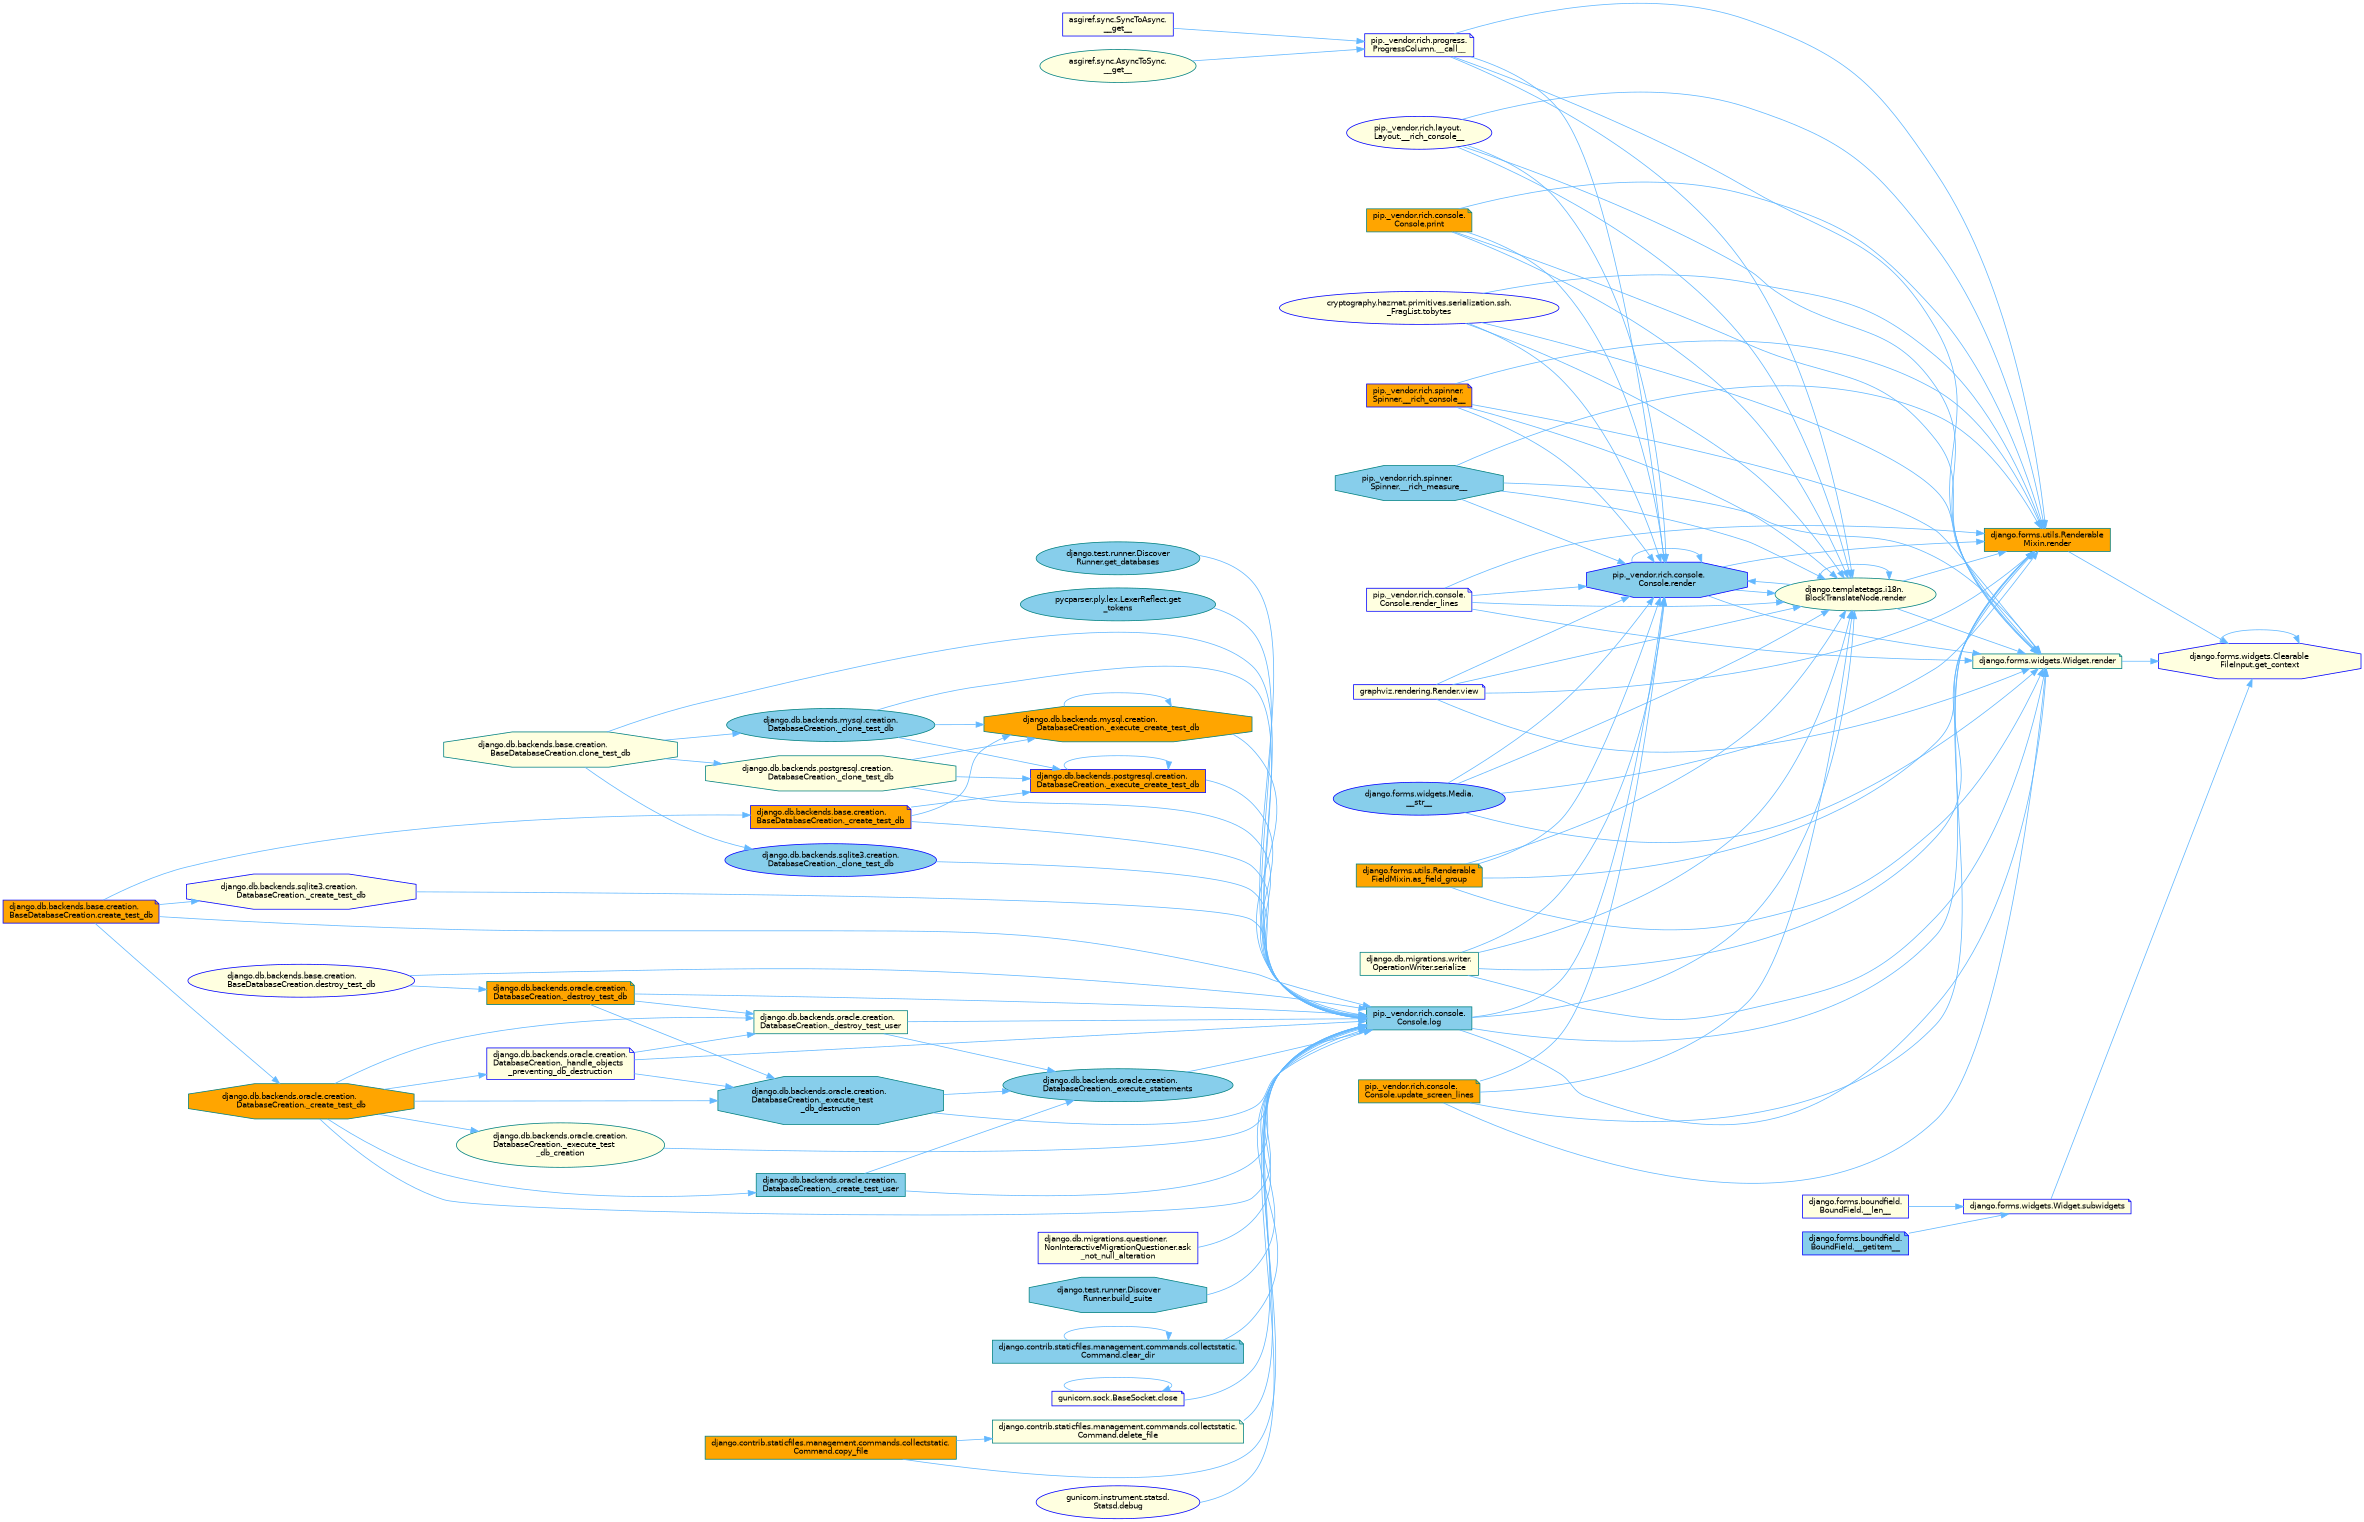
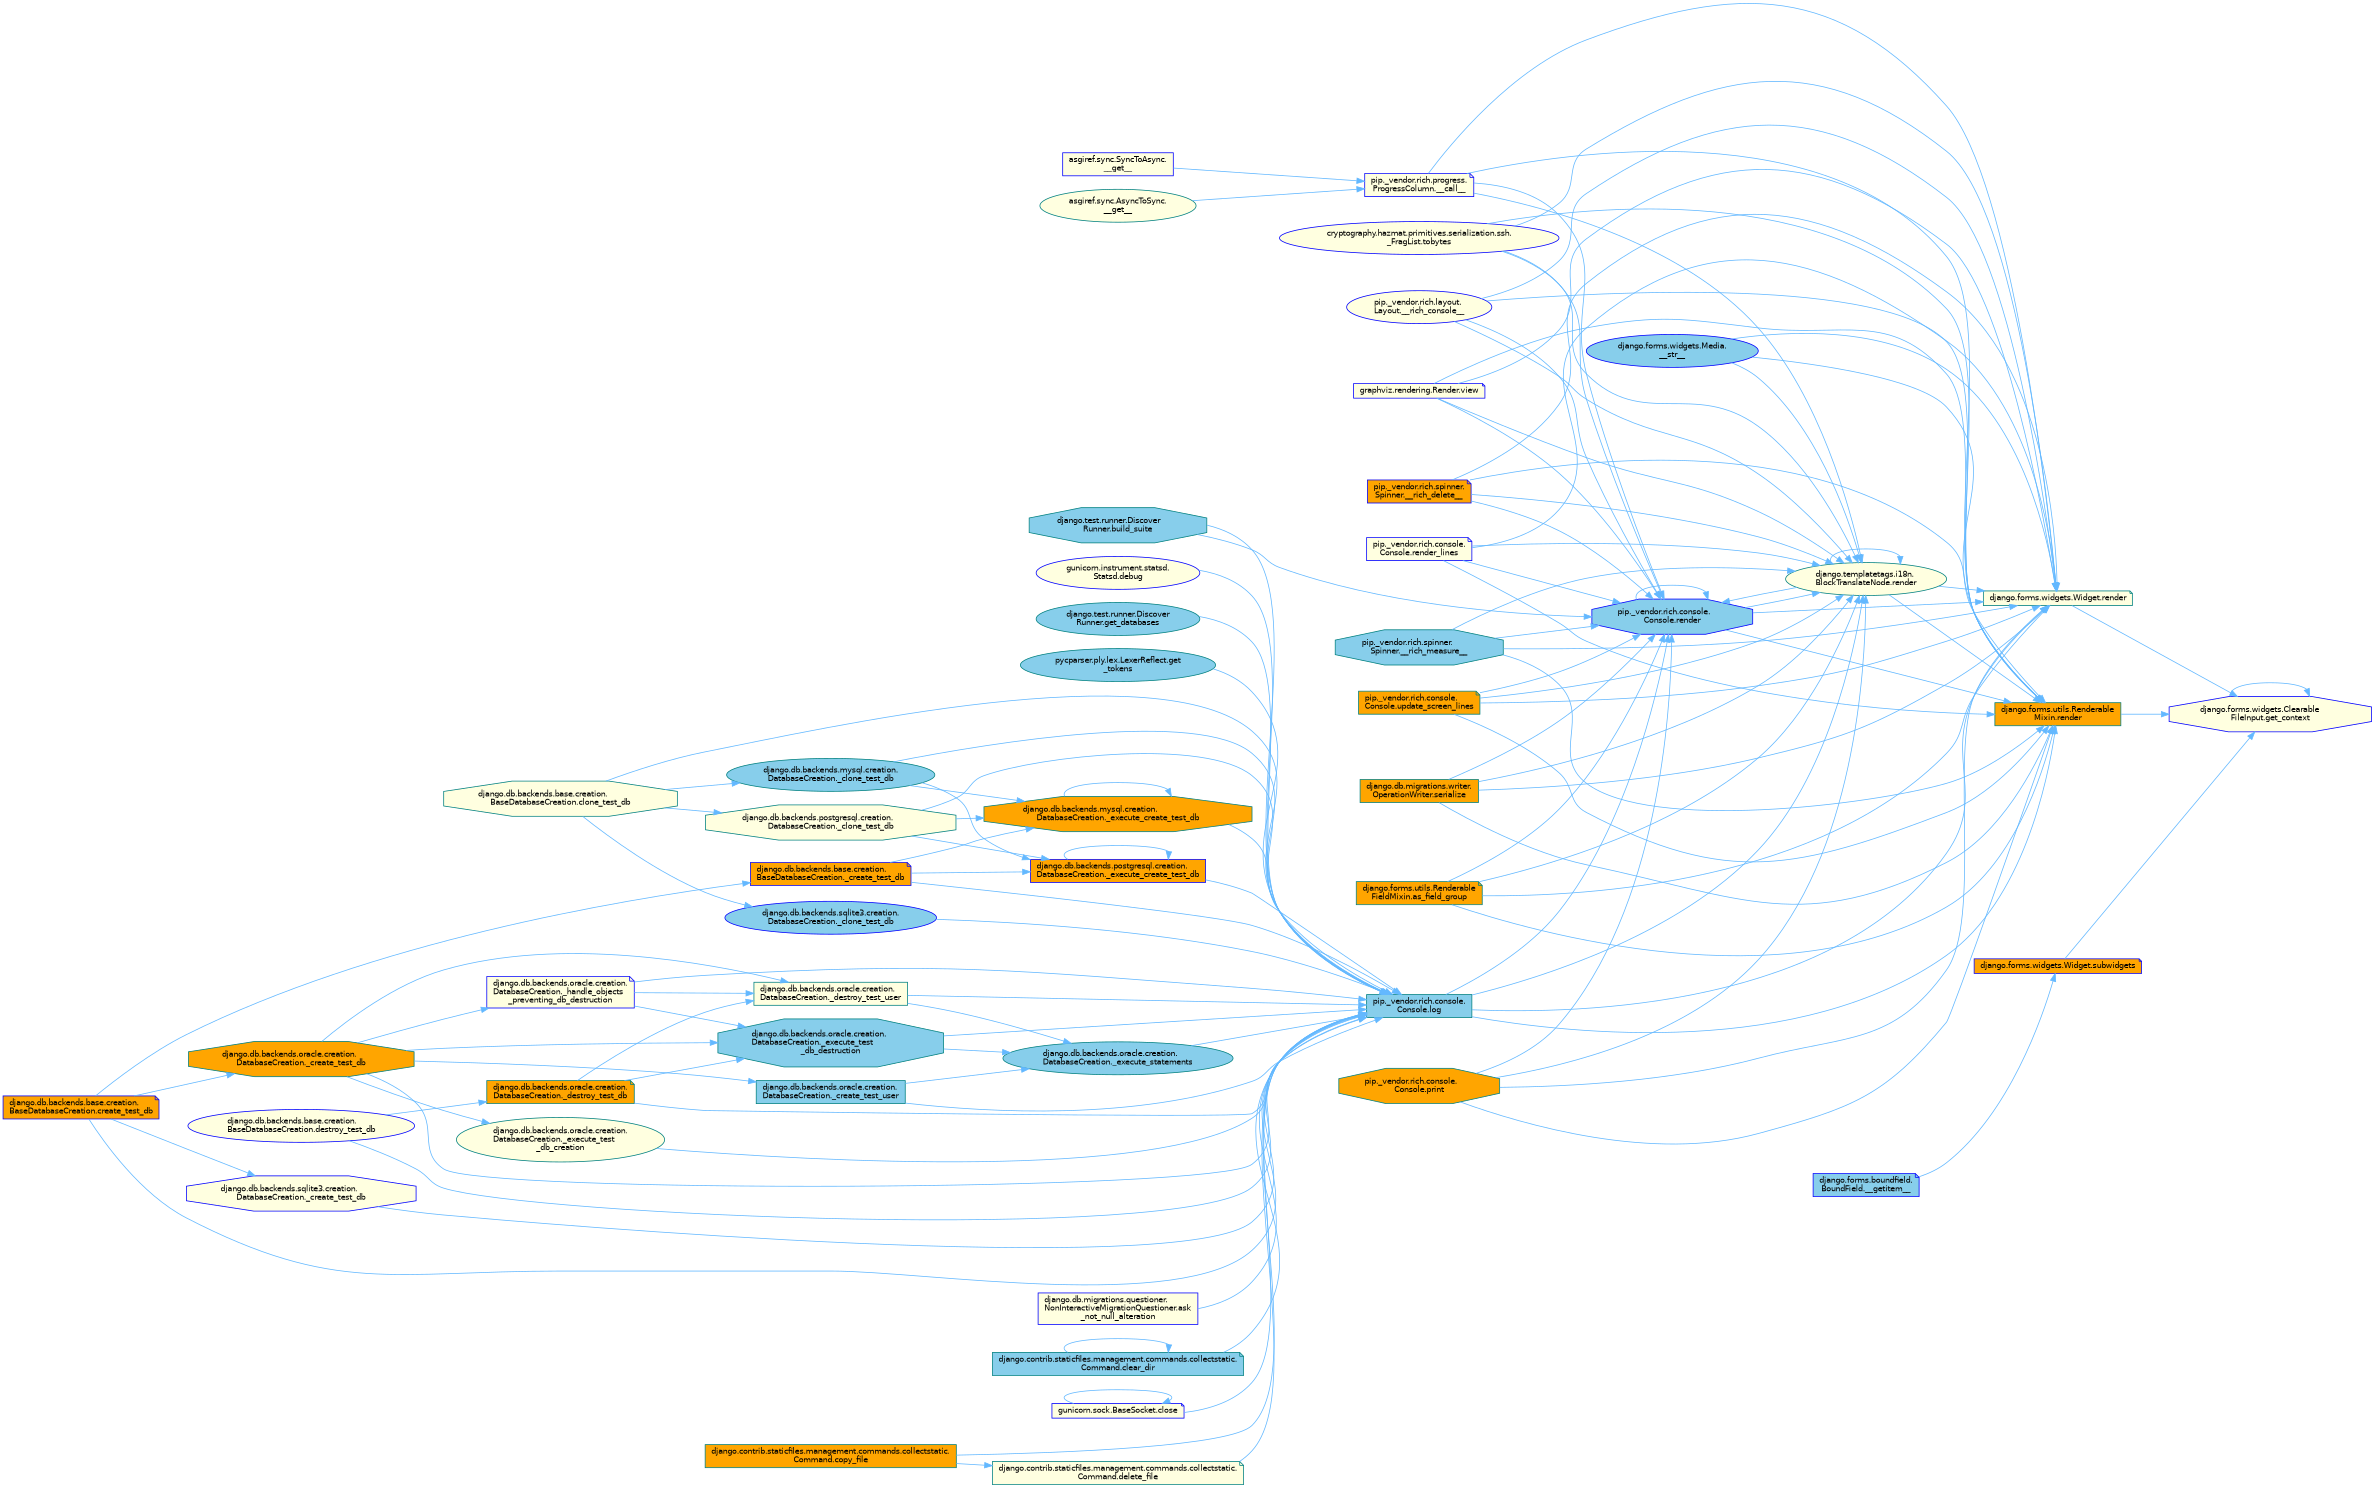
node "pip._vendor.rich.console. Console.print": shape note -> octagon
node "pip._vendor.rich.spinner. Spinner.__rich_console__": label "pip._vendor.rich.spinner. Spinner.__rich_console__" -> "pip._vendor.rich.spinner. Spinner.__rich_delete__"
edge "django.forms.widgets.Media. __str__" -> "pip._vendor.rich.console. Console.render": now "django.test.runner.Discover Runner.build_suite" -> "pip._vendor.rich.console. Console.render"
node "django.db.migrations.writer. OperationWriter.serialize": fillcolor lightyellow -> orange
node "django.forms.boundfield. BoundField.__len__": removed
node "django.forms.widgets.Widget.subwidgets": fillcolor lightyellow -> orange
